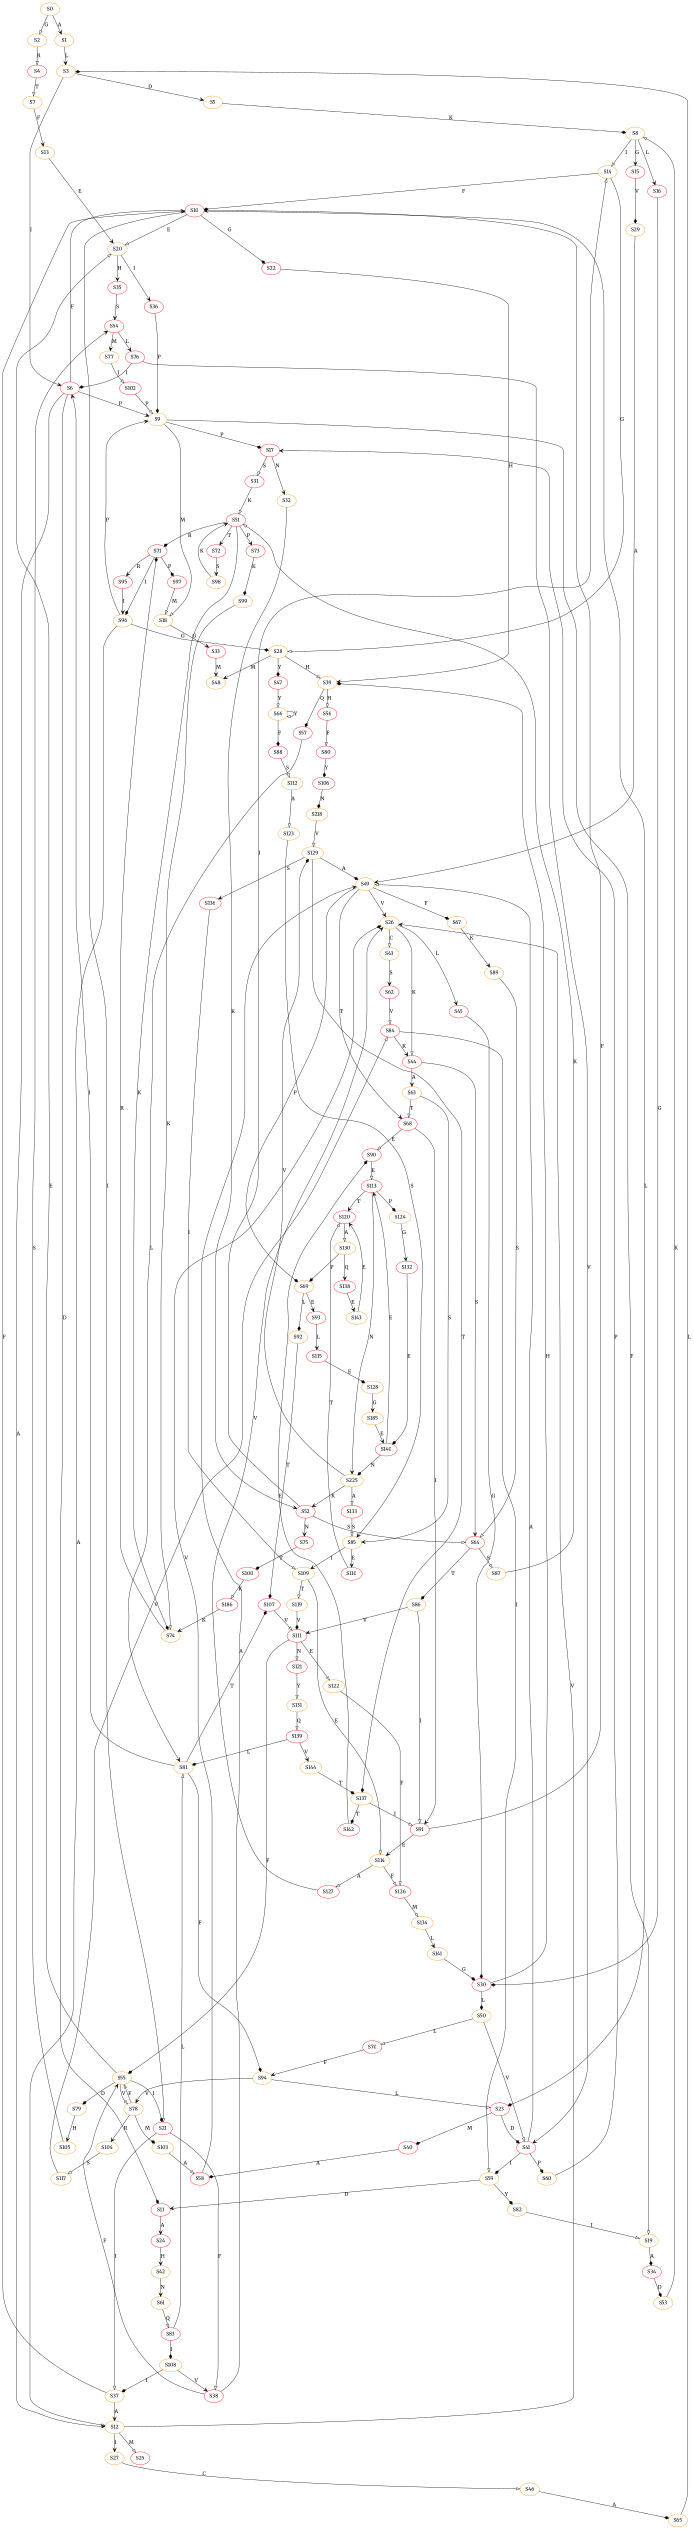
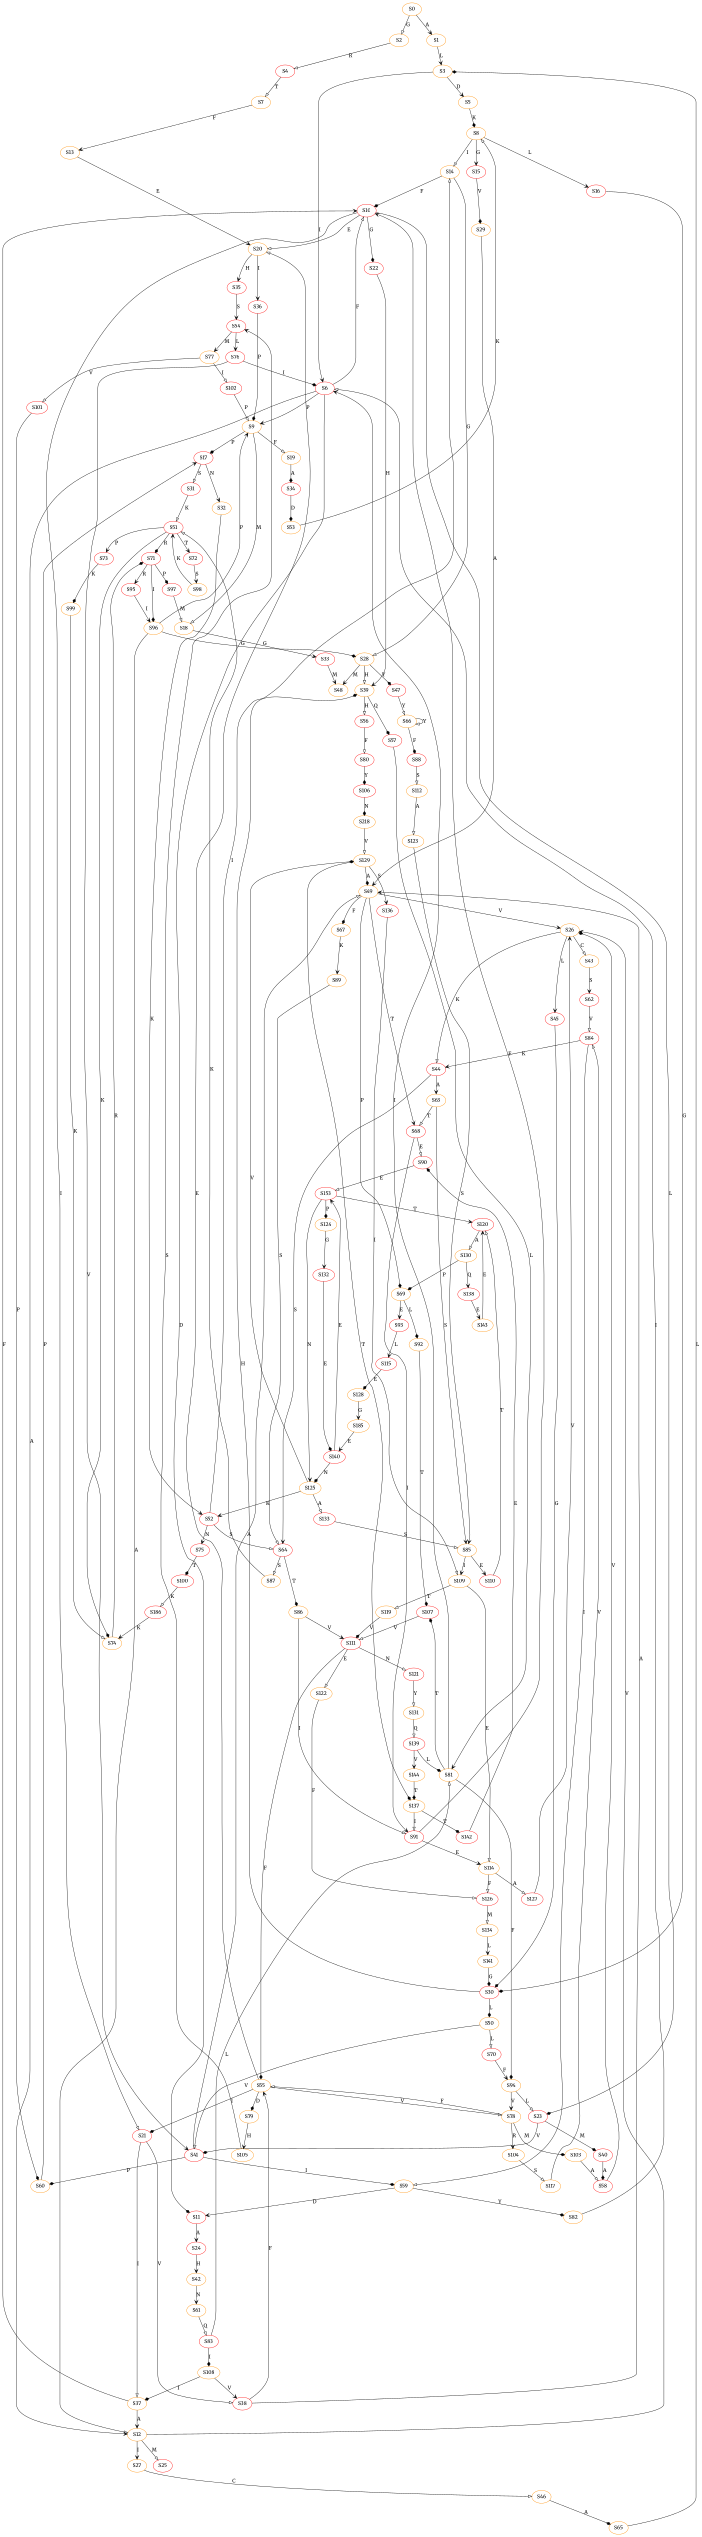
node "S101": added
node "S113": label "S113" -> "S153"
node "S225": label "S225" -> "S125"
edge "S23" -> "S41": label "D" -> "V"
edge "S82" -> "S19": now "S82" -> "S6"
edge "S21" -> "S38": label "F" -> "V"
